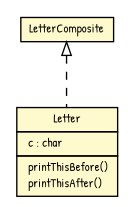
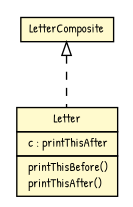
node "Letter": text "c : char" -> "c : printThisAfter"
